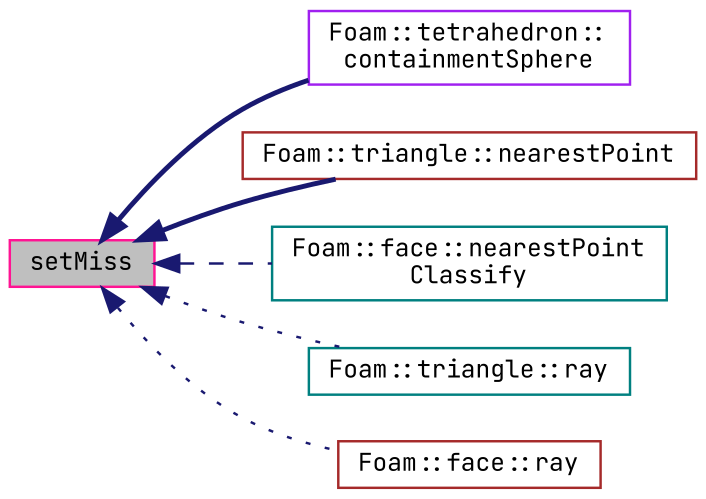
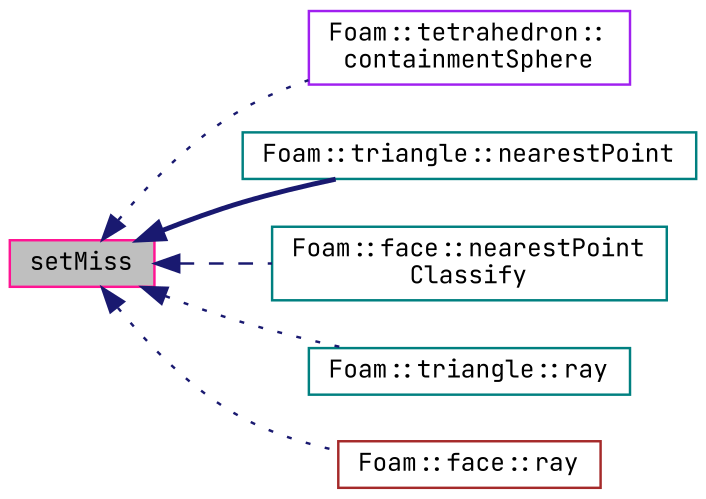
edge "Foam::tetrahedron:: containmentSphere" -> "setMiss": style bold -> dotted
node "Foam::triangle::nearestPoint": color brown -> teal
